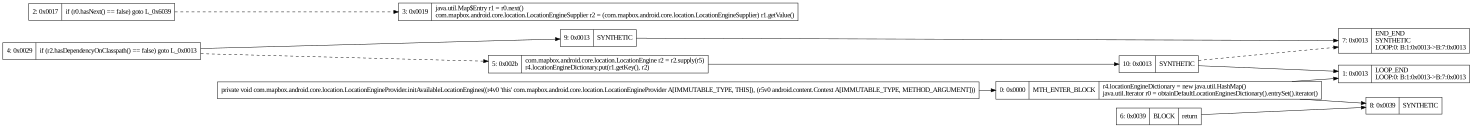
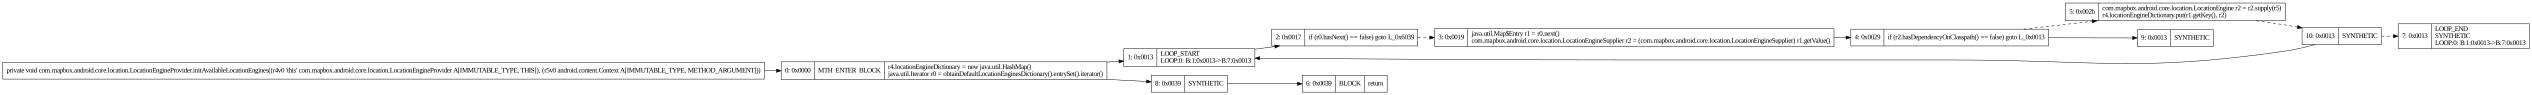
node "7: 0x0013": text "END_END" -> "LOOP_END"
edge "3: 0x0019" -> "4: 0x0029": added
edge "9: 0x0013" -> "7: 0x0013": removed
edge "1: 0x0013" -> "2: 0x0017": added
edge "5: 0x002b" -> "10: 0x0013": style solid -> dashed
node "1: 0x0013": text "LOOP_END" -> "LOOP_START"
edge "6: 0x0039" -> "8: 0x0039": reversed
